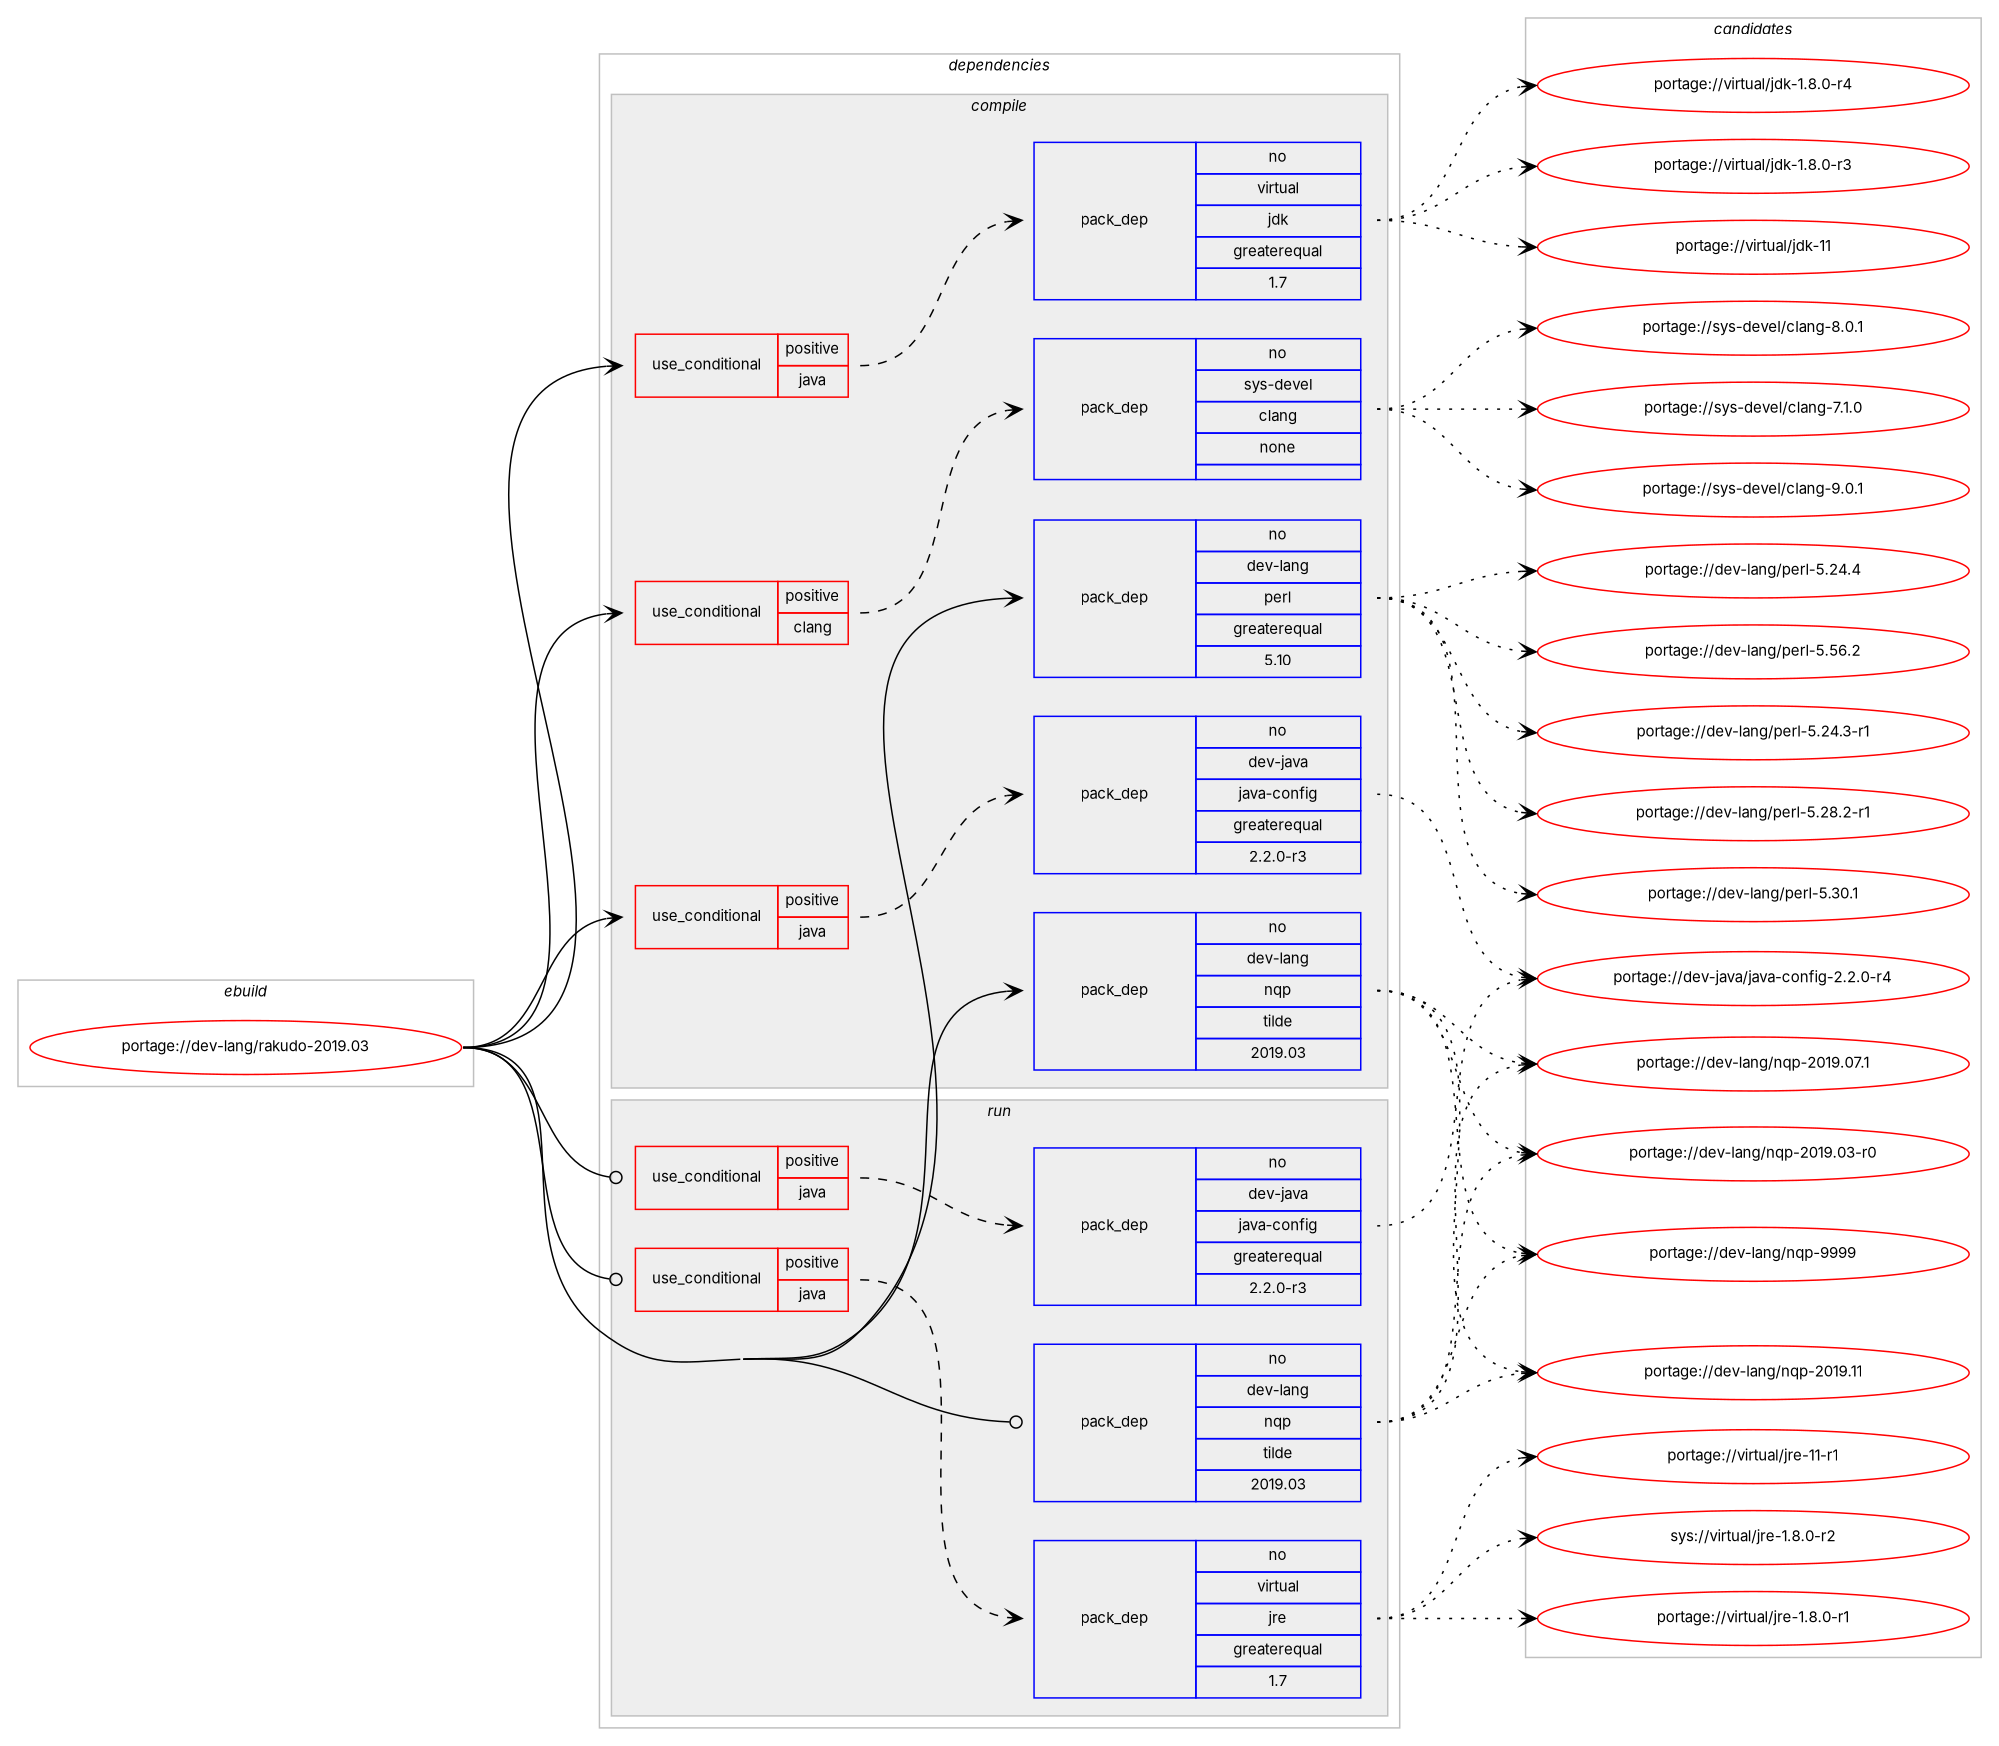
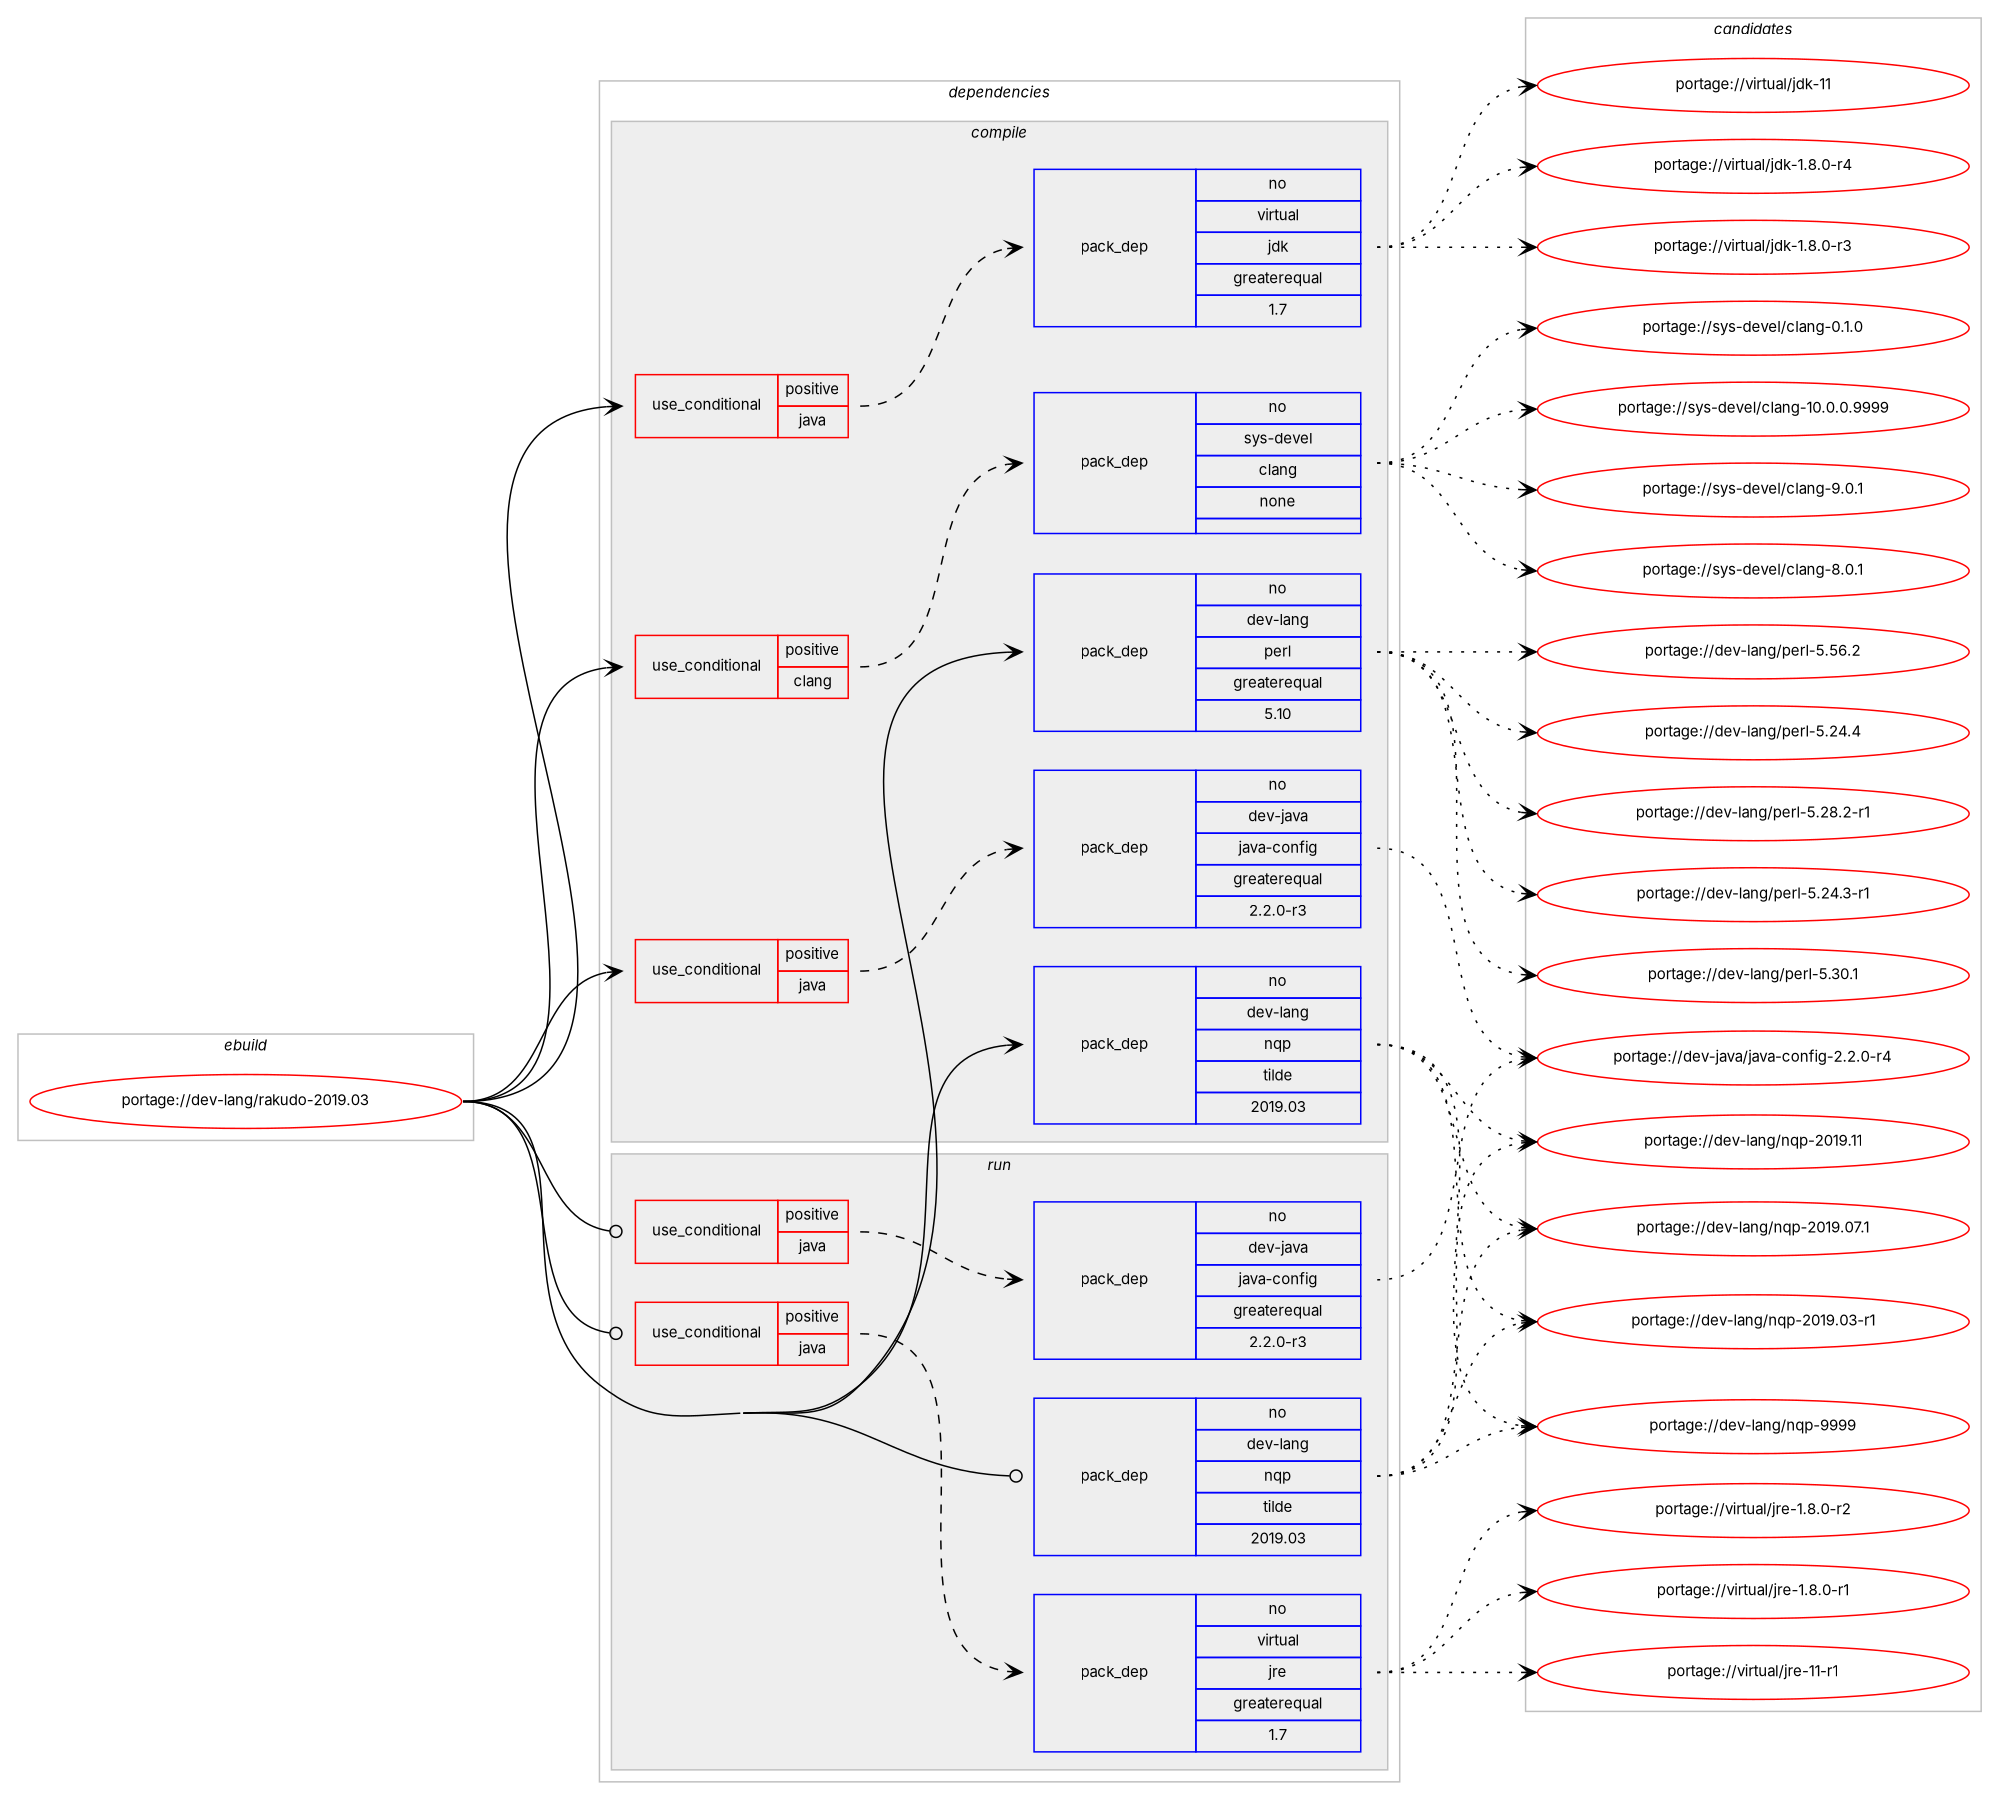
node "portage://sys-devel/clang-7.1.0": label "portage://sys-devel/clang-7.1.0" -> "portage://sys-devel/clang-0.1.0"
node "portage://sys-devel/clang-10.0.0.9999": added
node "portage://dev-lang/nqp-2019.03-r0": label "portage://dev-lang/nqp-2019.03-r0" -> "portage://dev-lang/nqp-2019.03-r1"
node "sys://virtual/jre-1.8.0-r2": label "sys://virtual/jre-1.8.0-r2" -> "portage://virtual/jre-1.8.0-r2"
